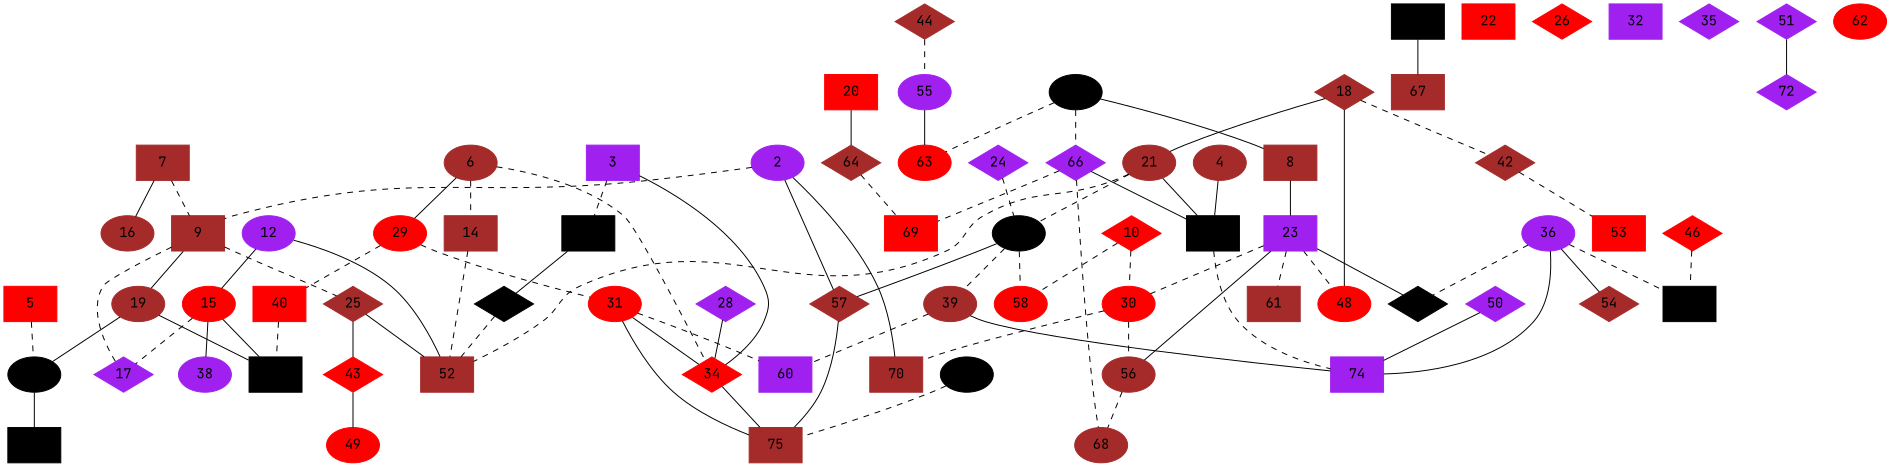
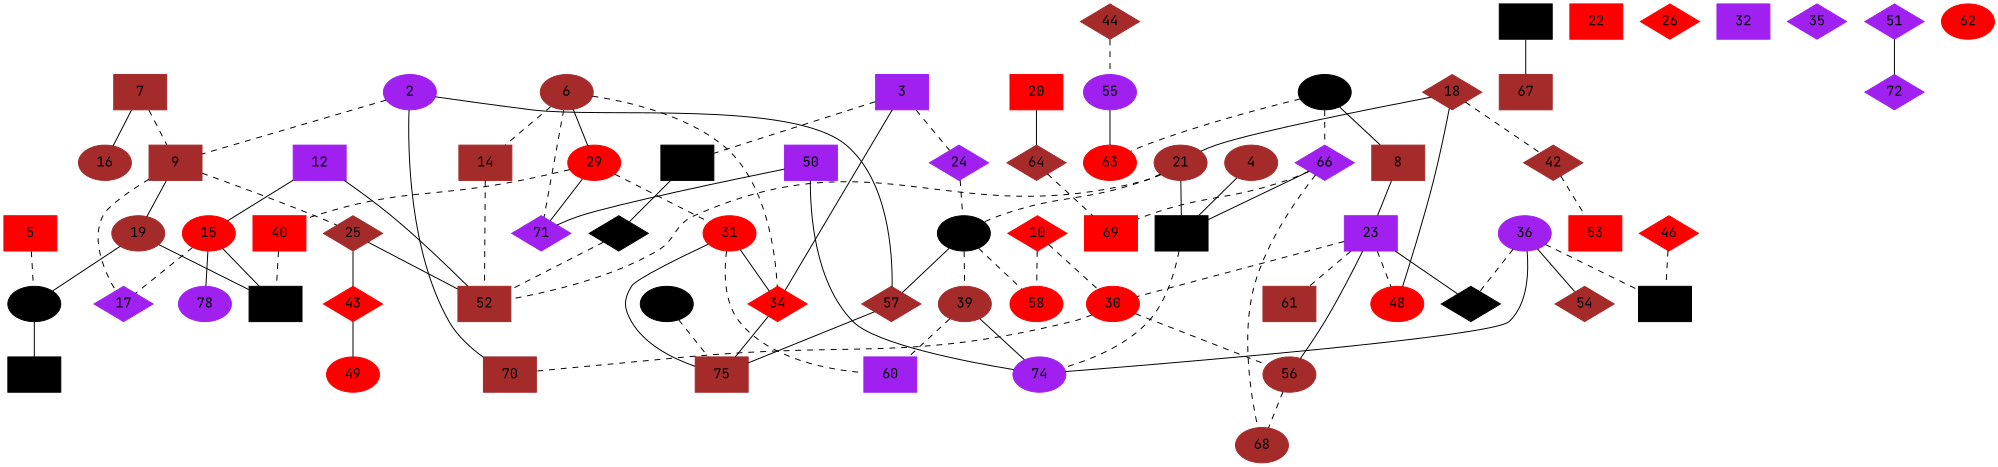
edge "3" -- "24": added
node "12": shape ellipse -> box
node "71": added
node "28": removed
node "50": shape diamond -> box
node "38": label "38" -> "78"
node "74": shape box -> ellipse
